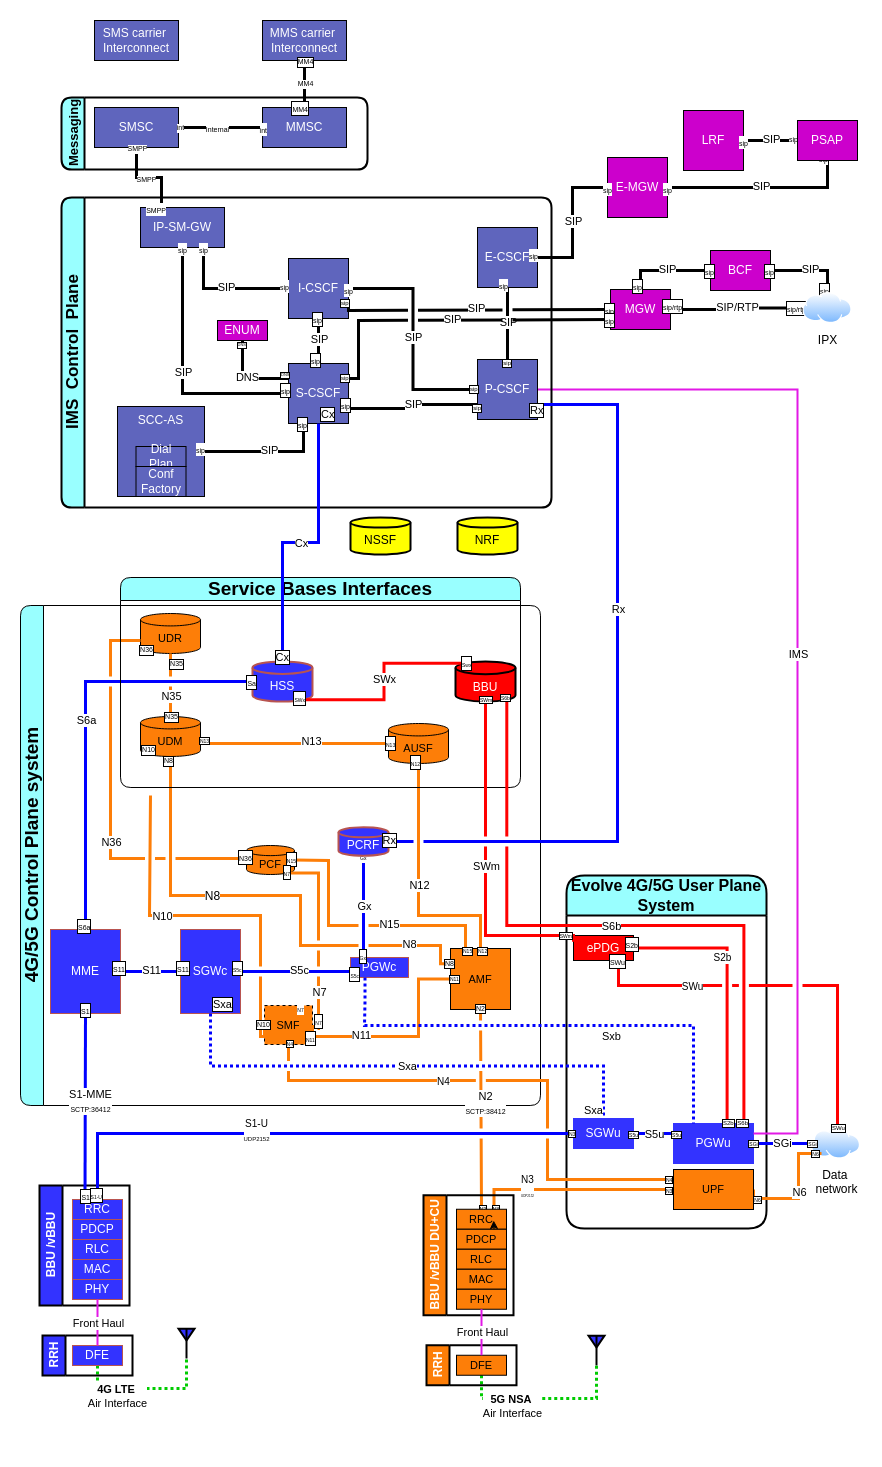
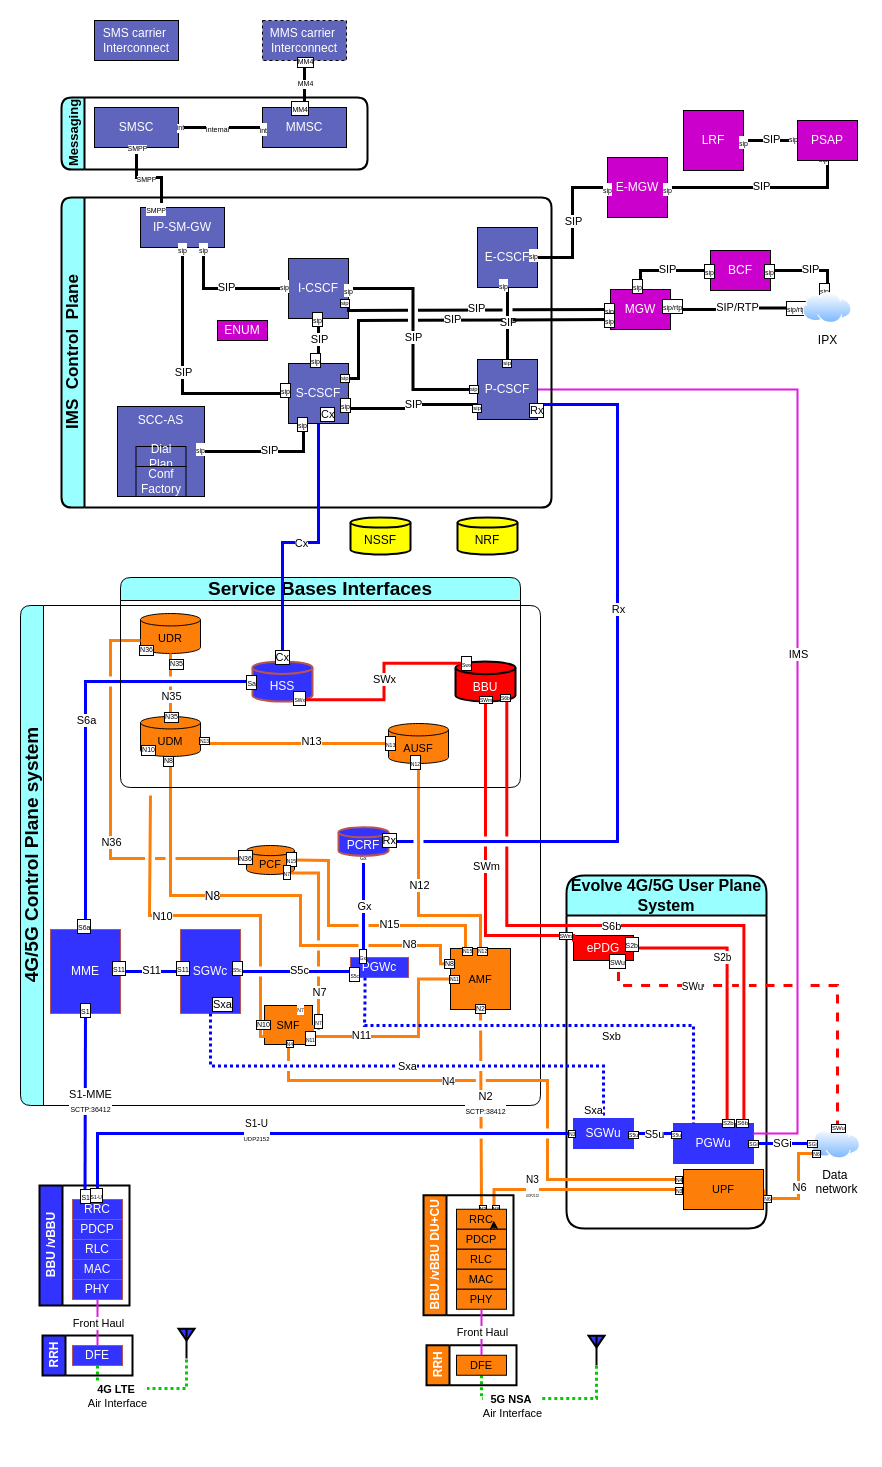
node "MMS carrier Interconnect": style solid -> dashed
edge "ENUM" -- "S-CSCF": removed, labels "DNS", "DNS", "DNS"
node "SMF": style dashed -> solid
edge "ePDG" -- "Data network": style solid -> dashed
node "UPF": moved (714, 1190) -> (724, 1190)
